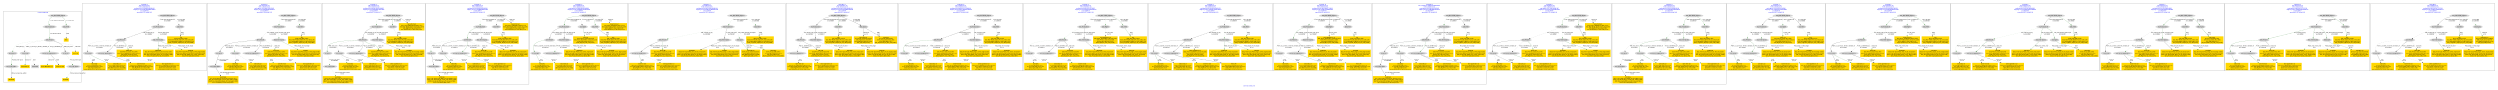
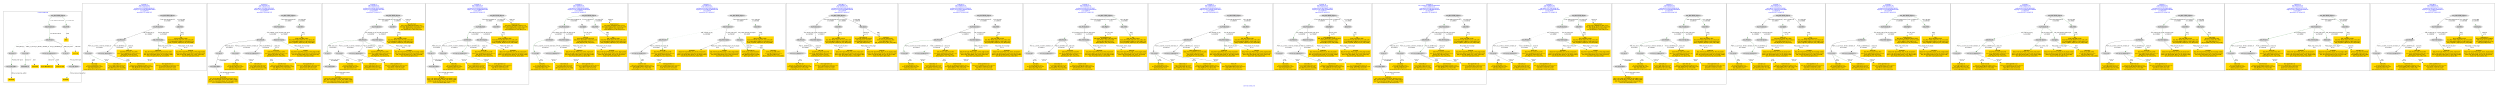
node "nationality uri": fillcolor gold -> lightgray
node "nationality": fillcolor lightgray -> gold
